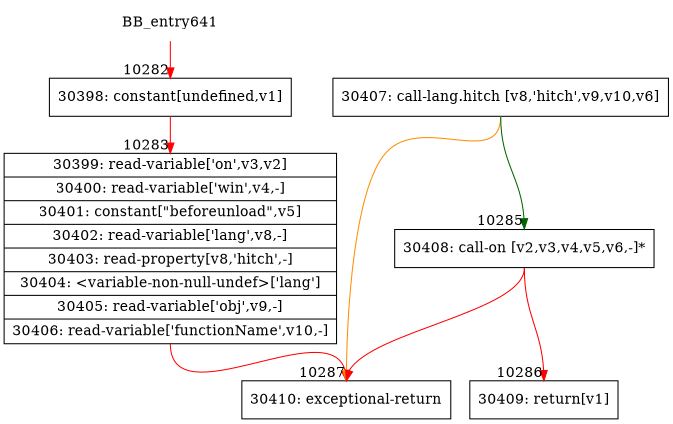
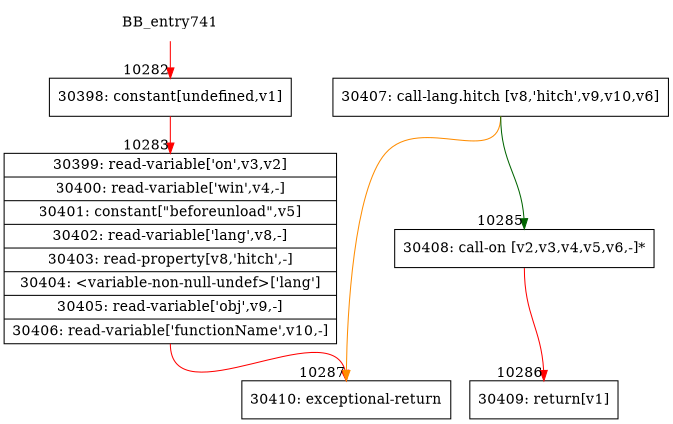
node "BB_entry641": label "BB_entry641" -> "BB_entry741"
edge "30408: call-on [v2,v3,v4,v5,v6,-]*" -> "30410: exceptional-return": removed
